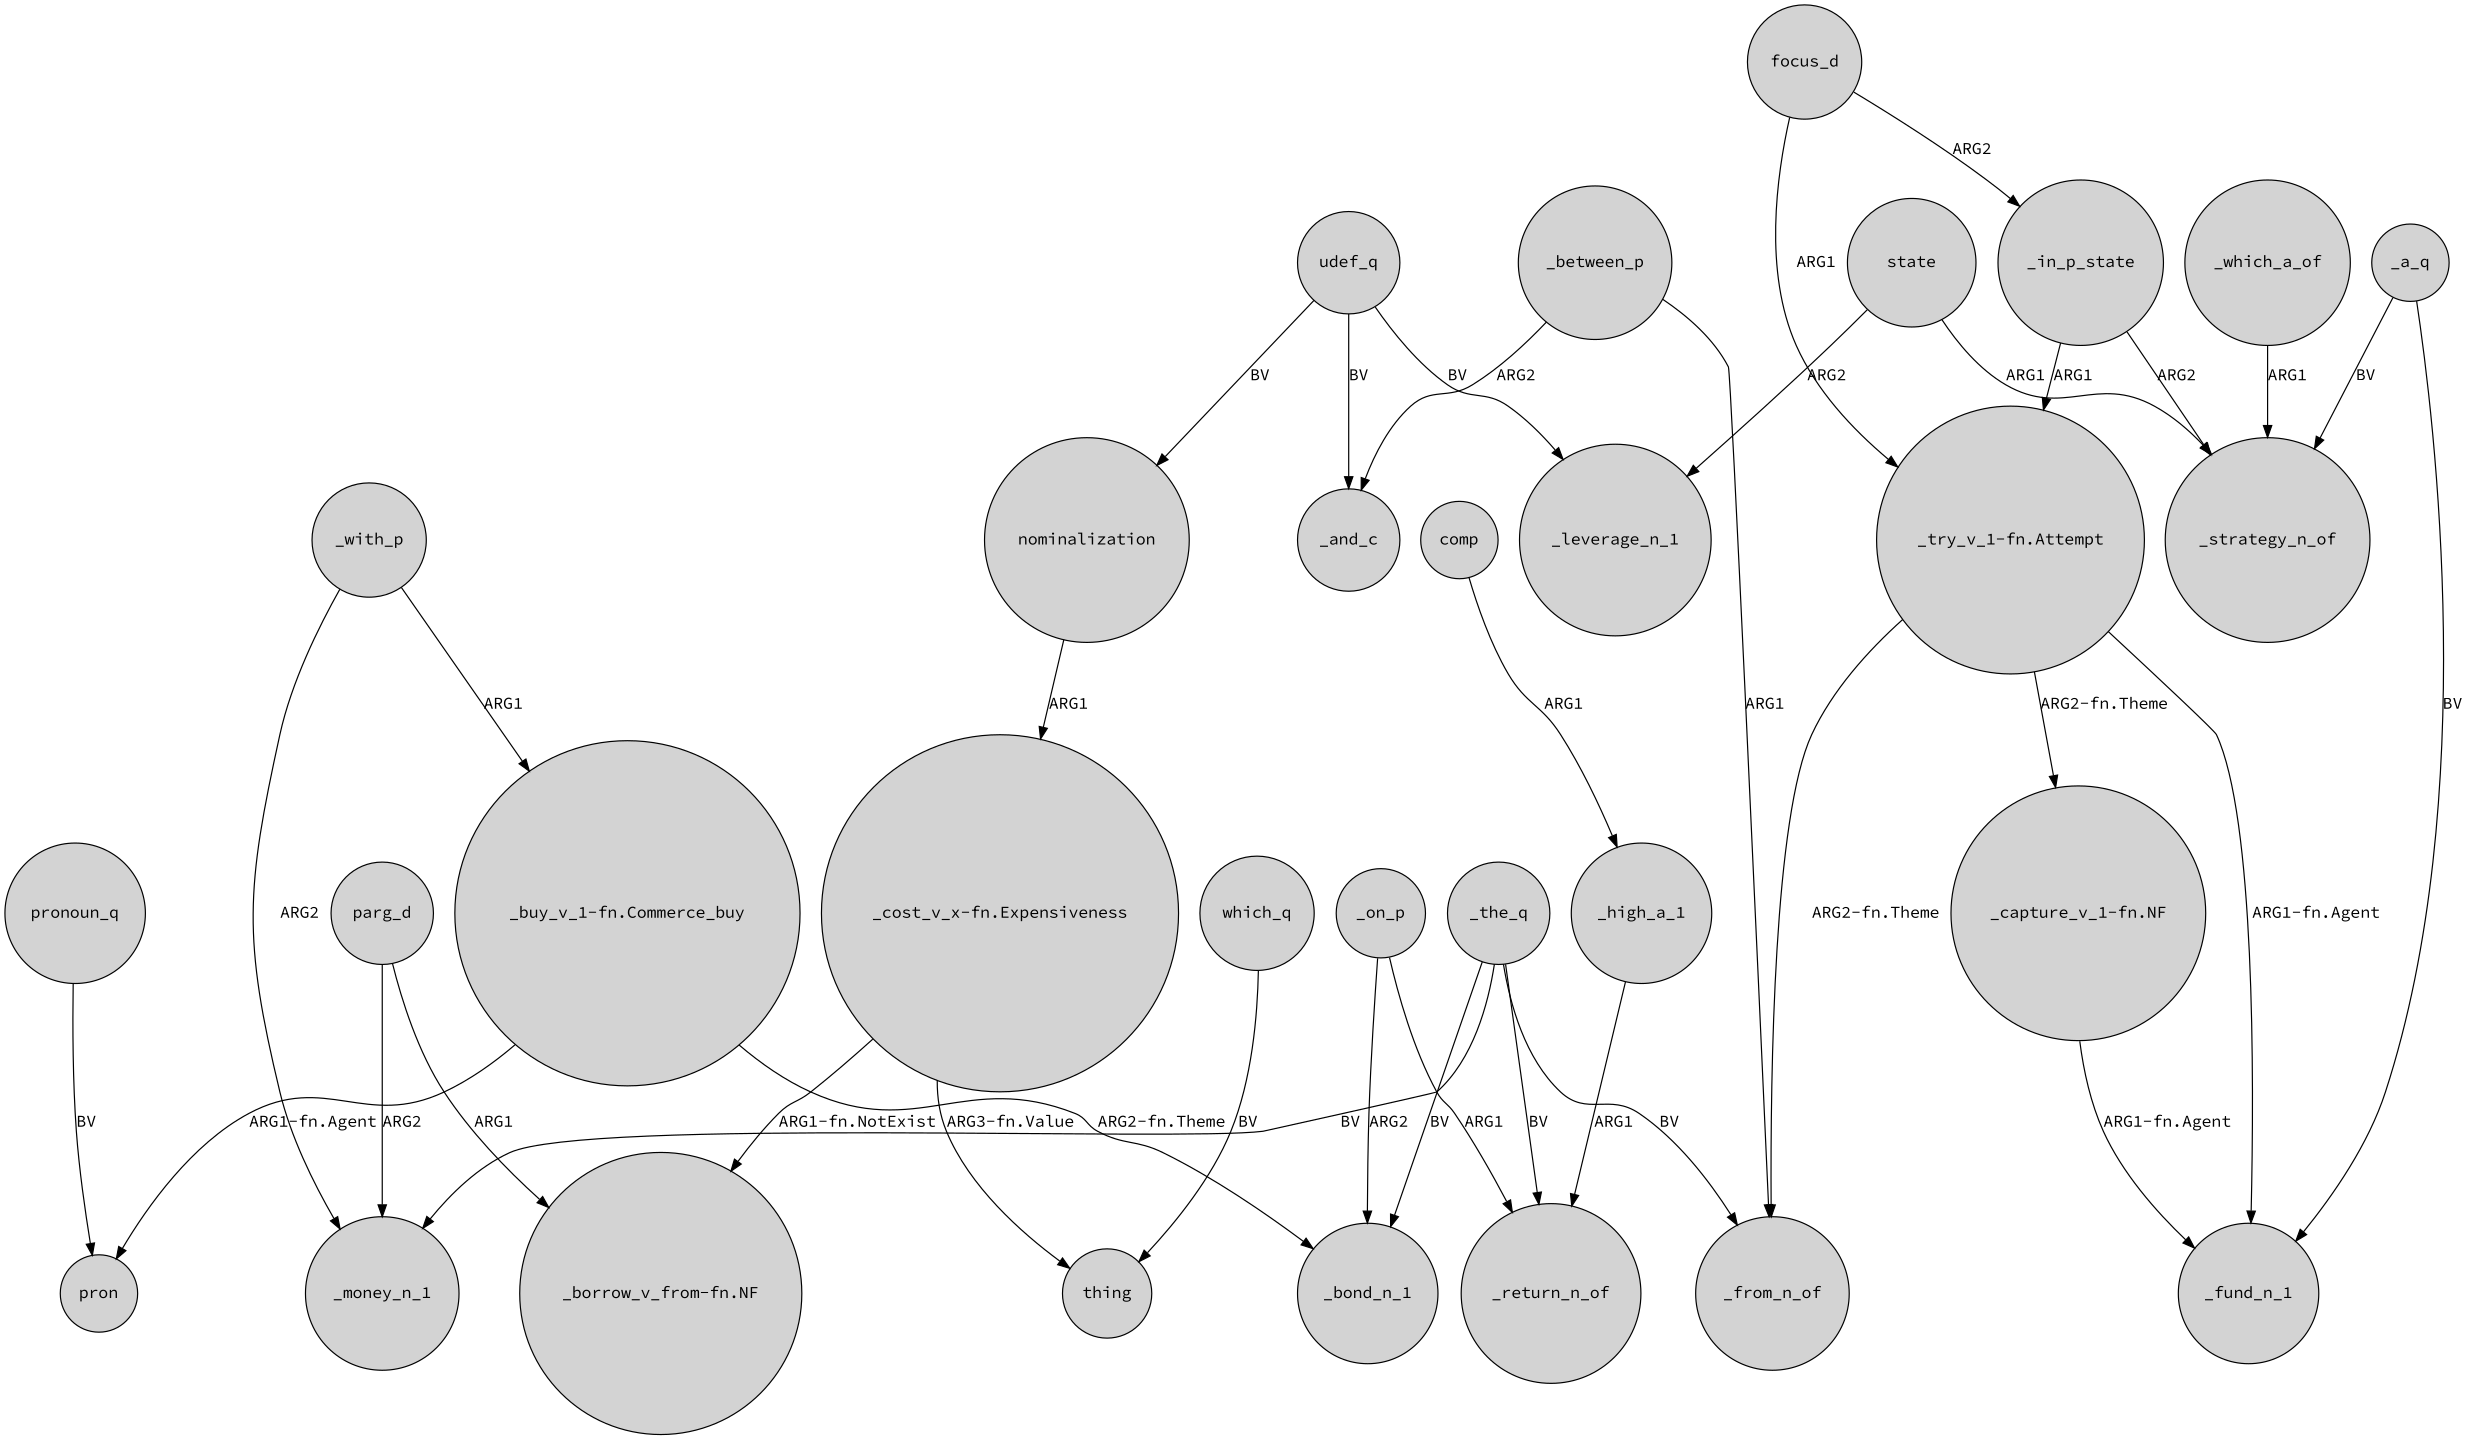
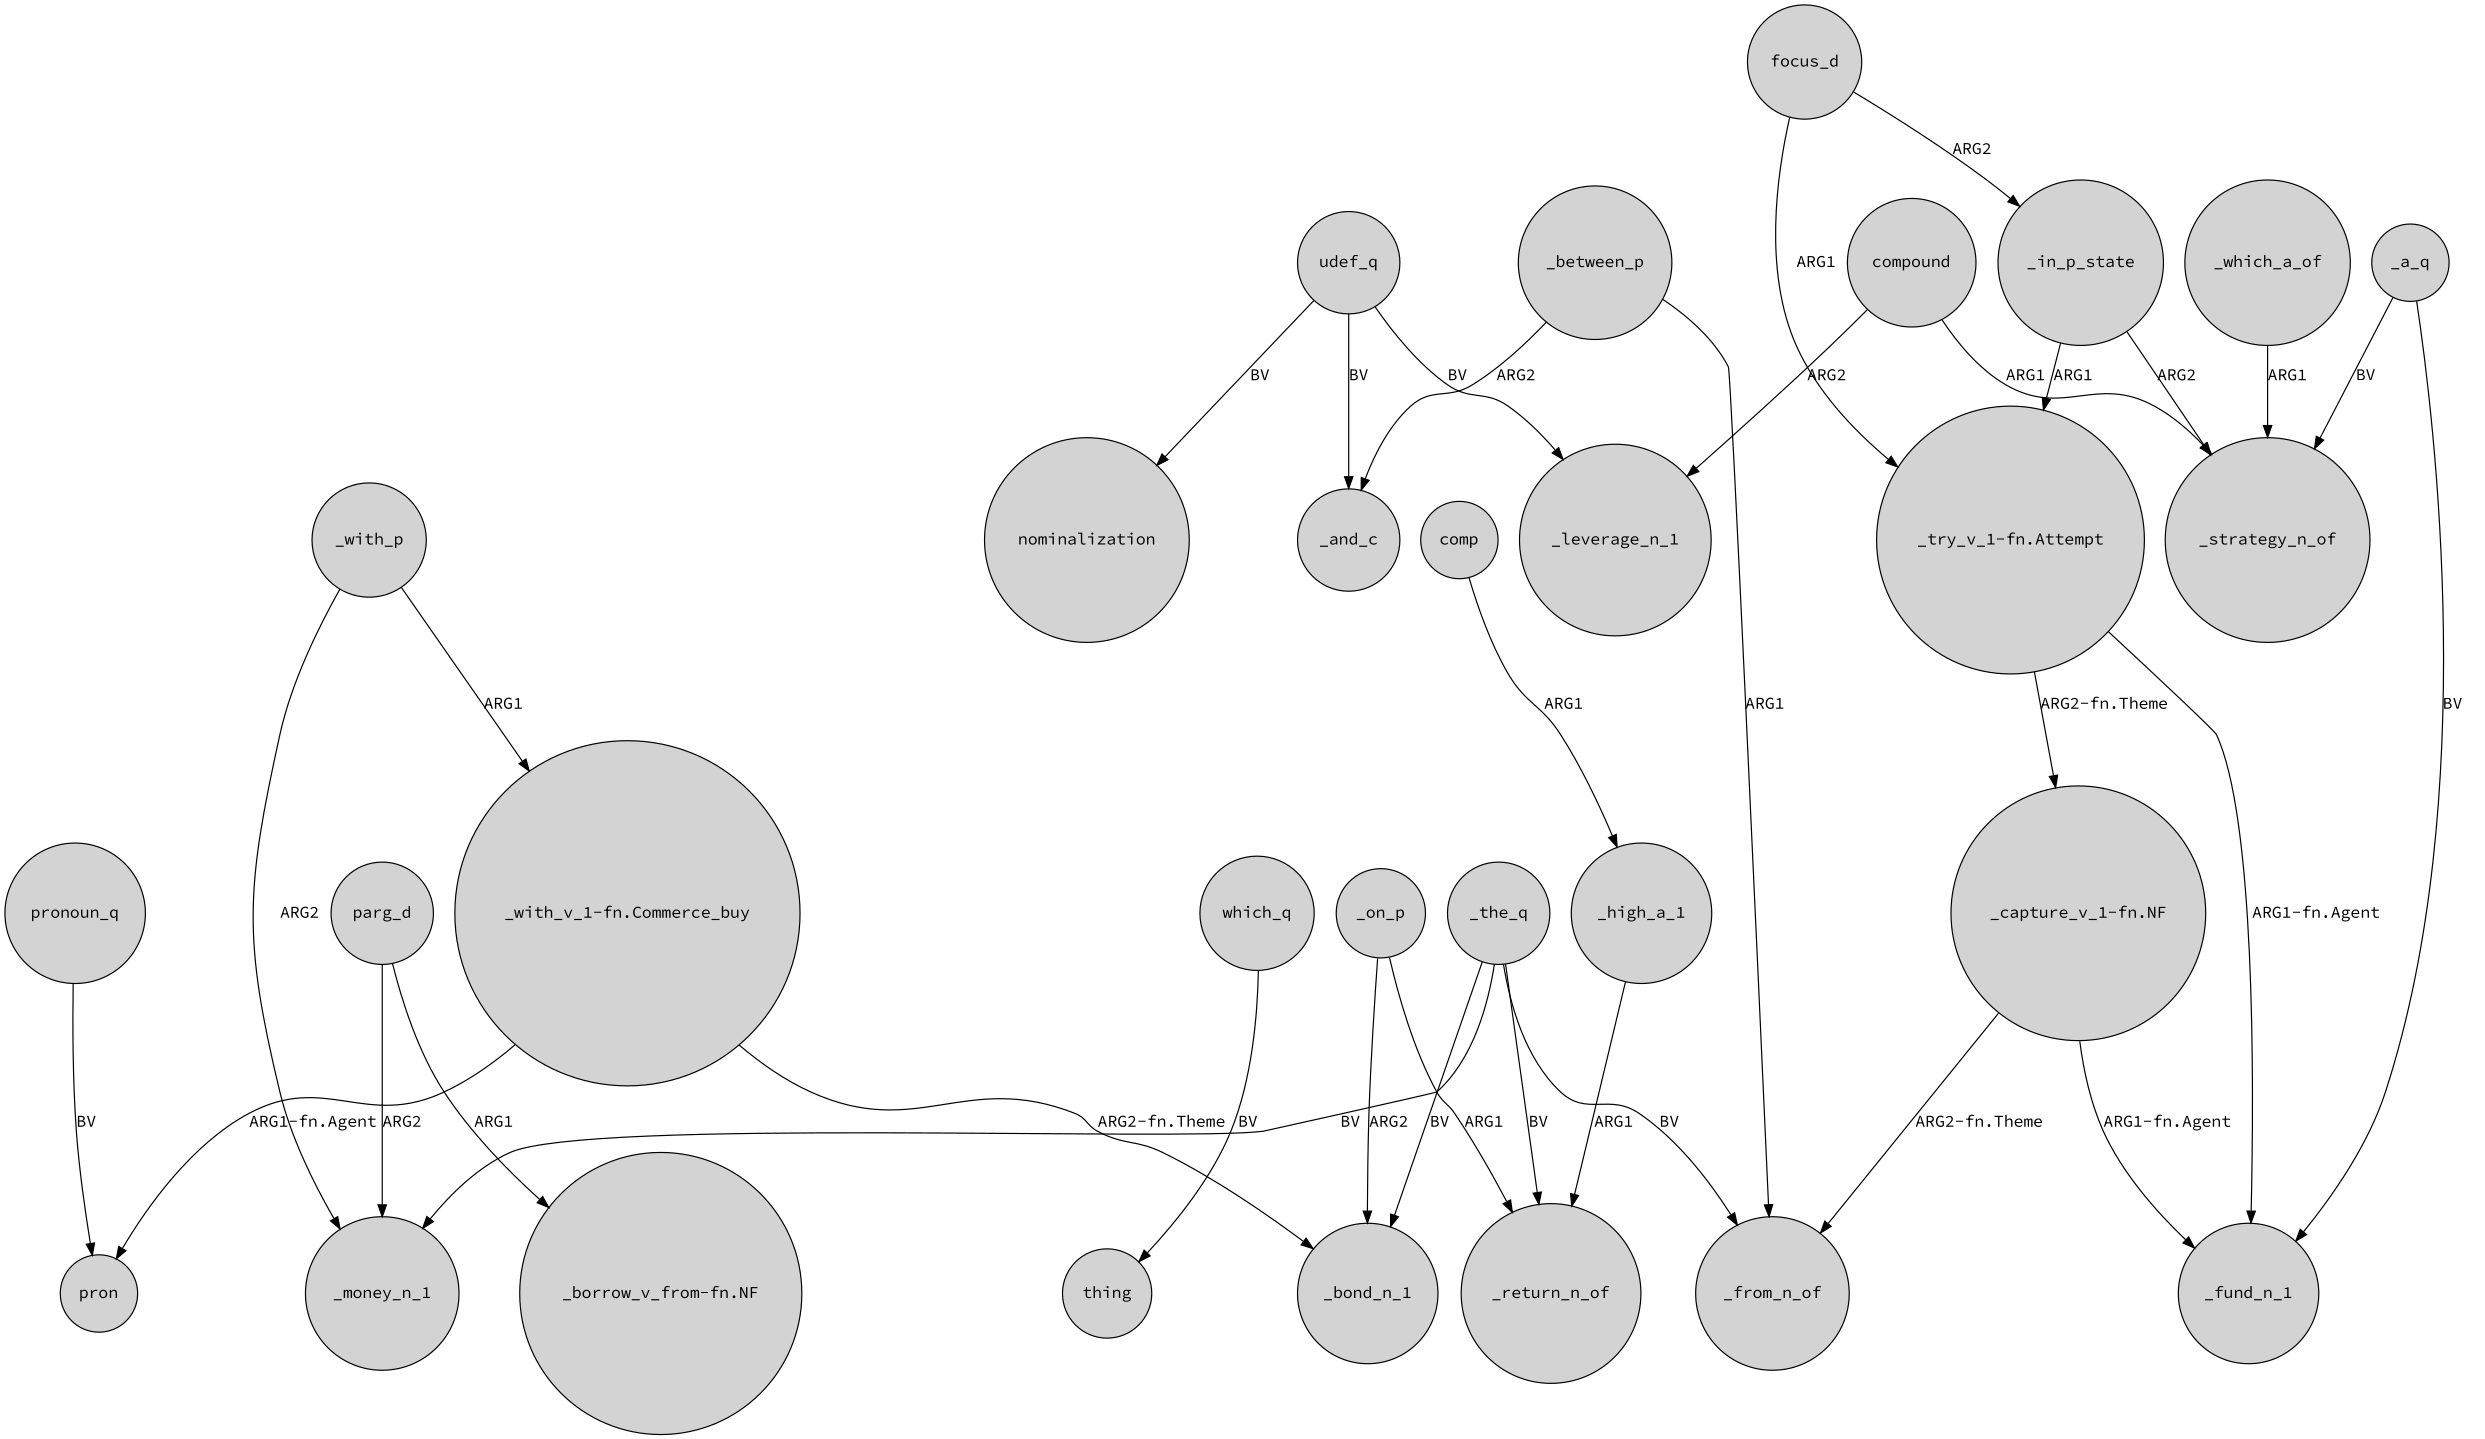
node "state": label "state" -> "compound"
edge "_try_v_1-fn.Attempt" -> "_from_n_of": now "_capture_v_1-fn.NF" -> "_from_n_of"
node "_buy_v_1-fn.Commerce_buy": label "_buy_v_1-fn.Commerce_buy" -> "_with_v_1-fn.Commerce_buy"
node "_cost_v_x-fn.Expensiveness": removed
